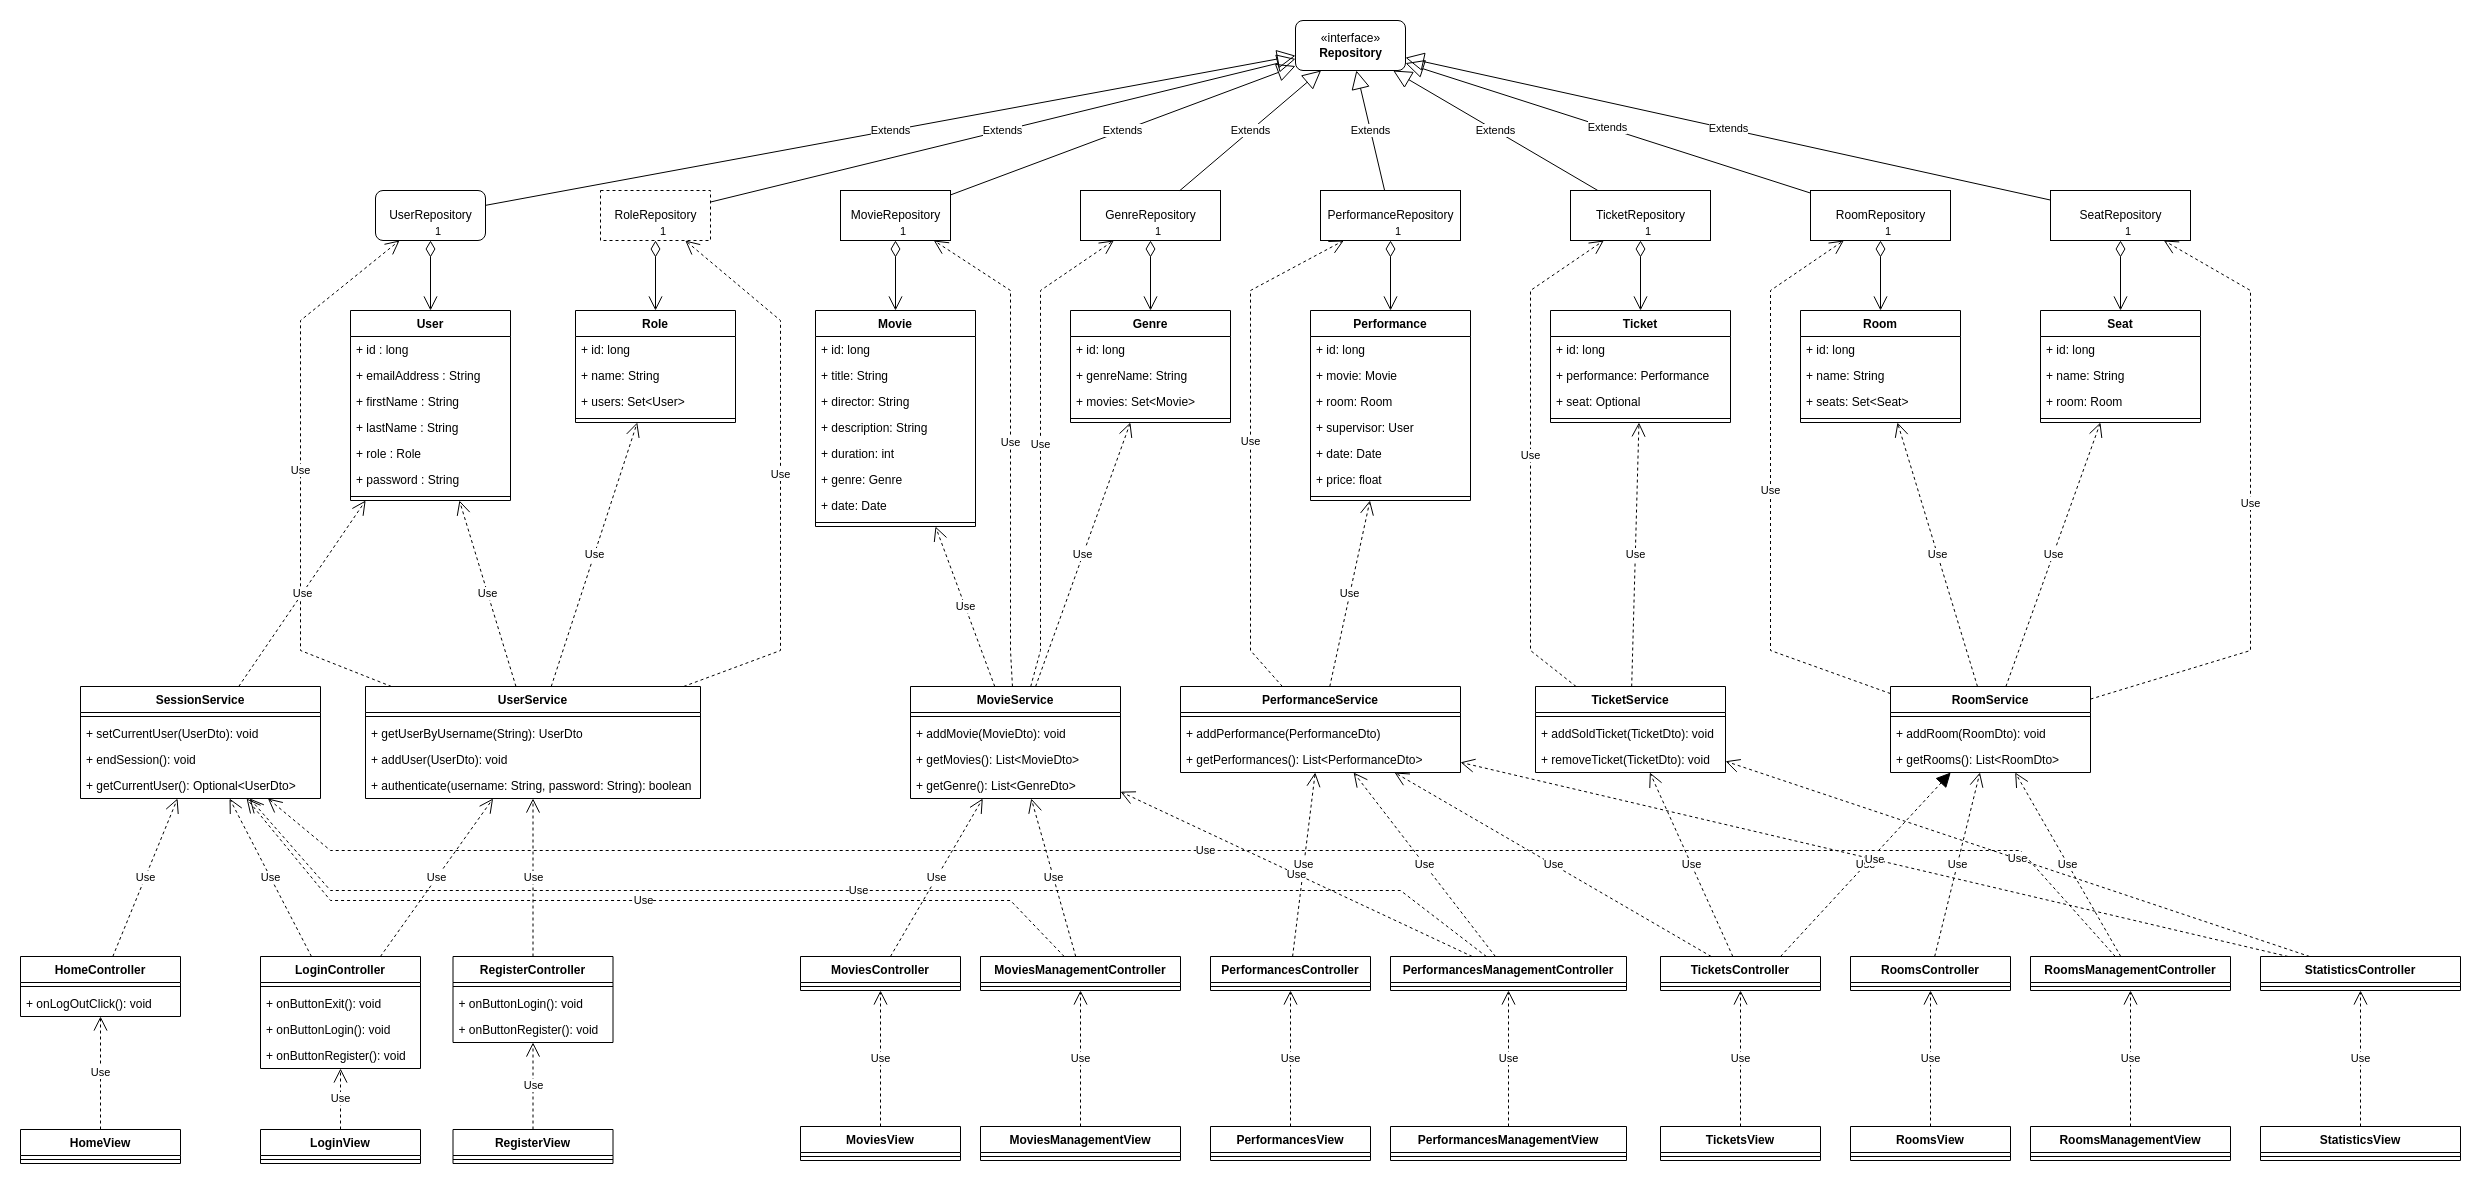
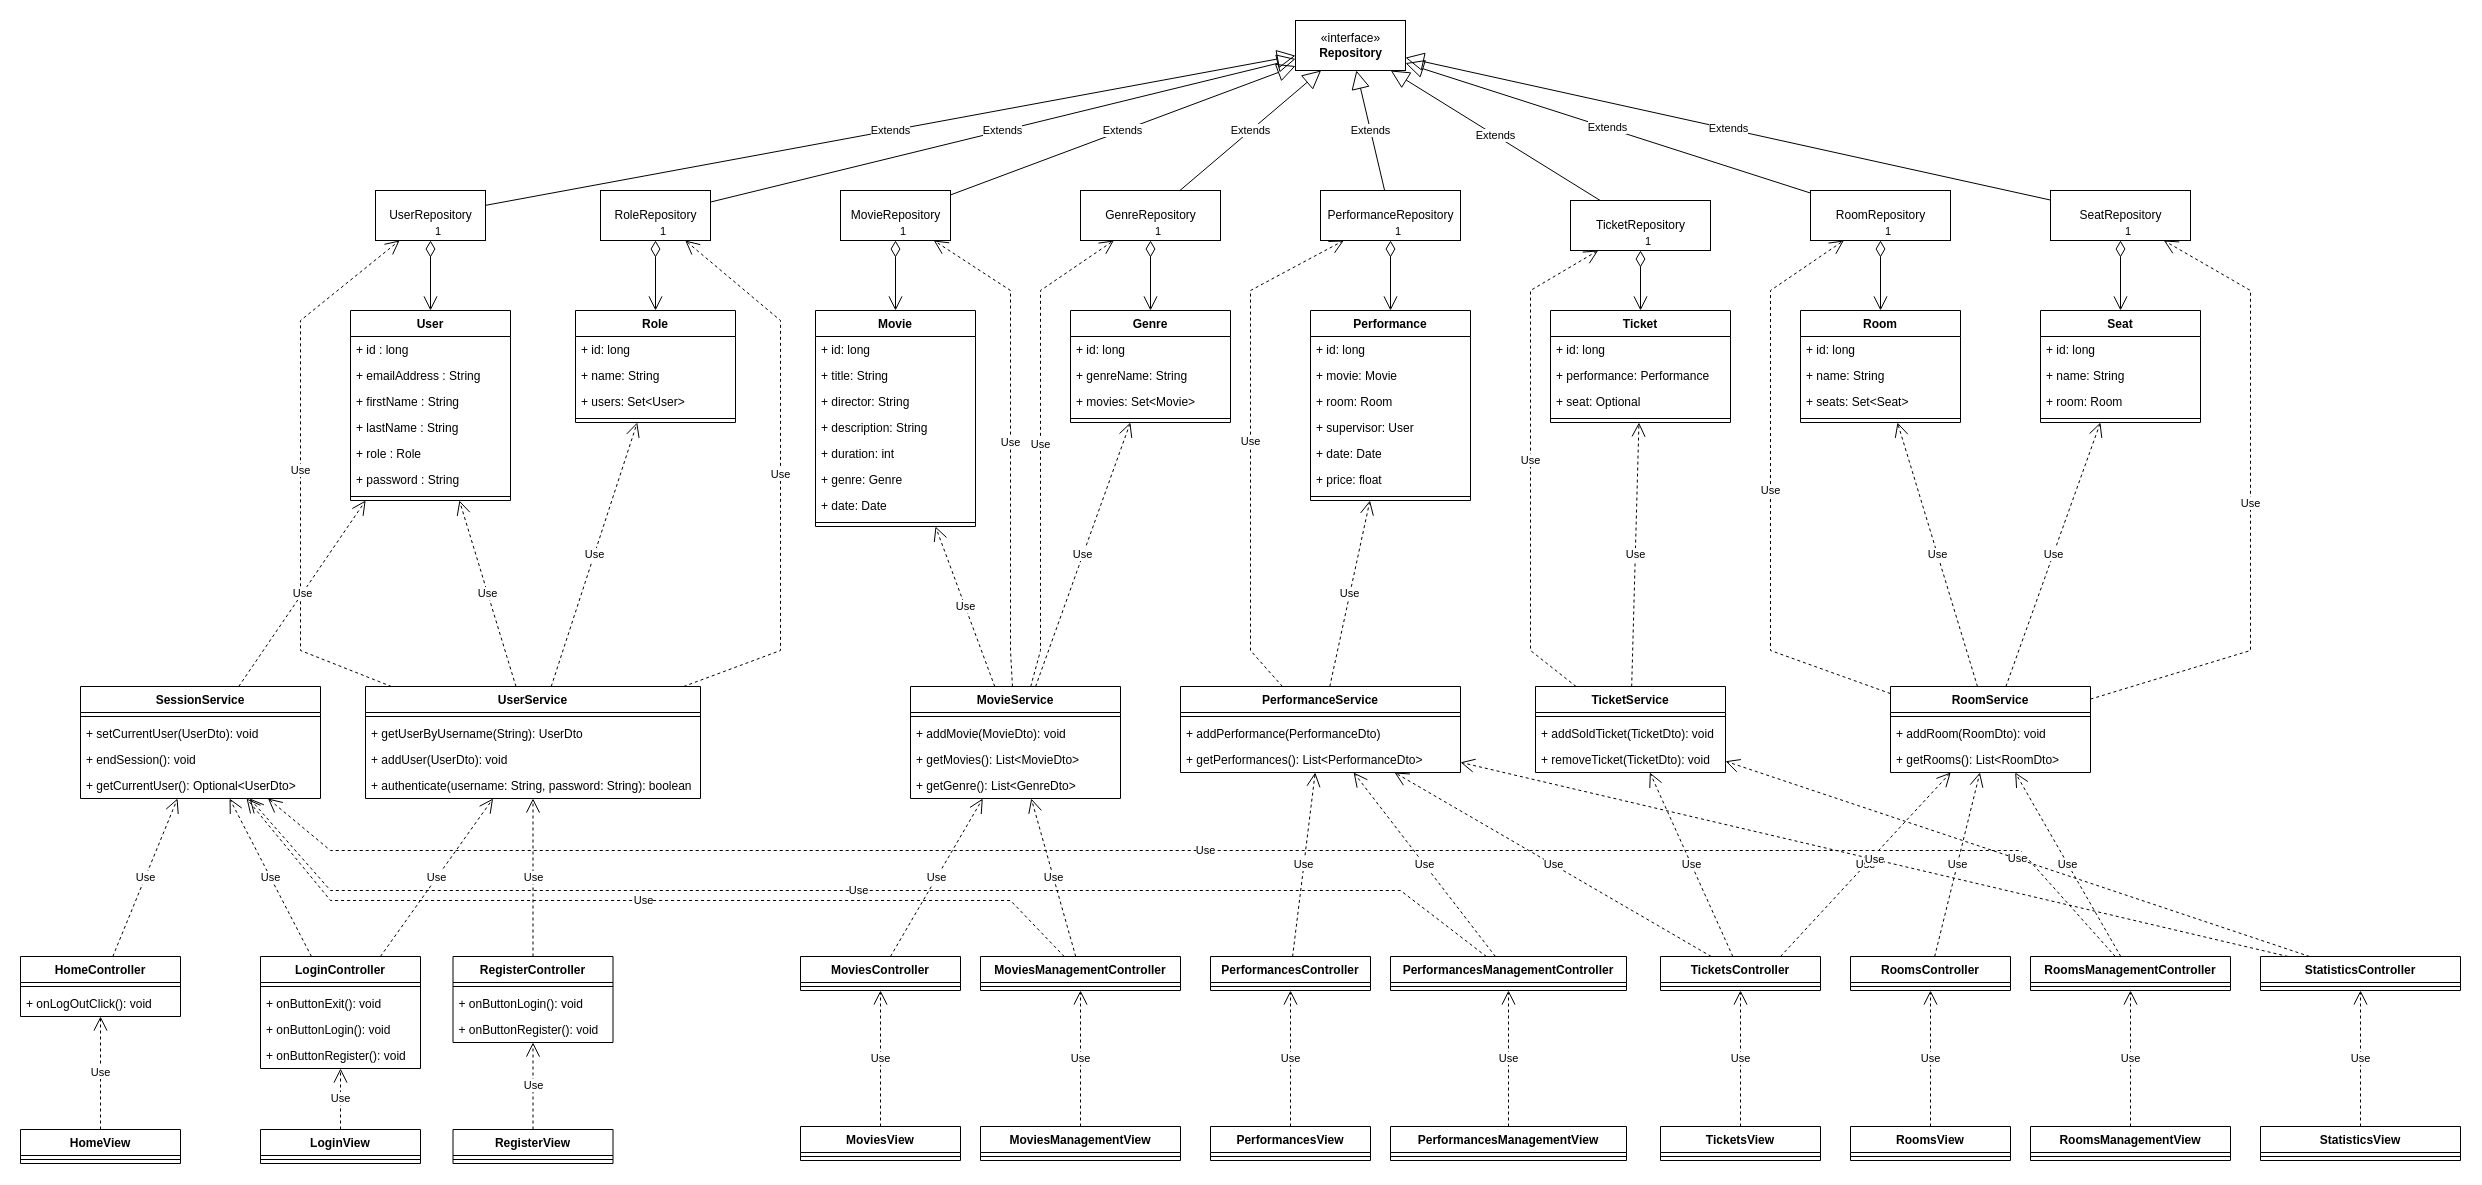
node "«interface» Repository": shape rounded rectangle -> rectangle
node "UserRepository": shape rounded rectangle -> rectangle
node "RoleRepository": style dashed -> solid
node "TicketRepository": moved (1641, 216) -> (1641, 226)
edge "TicketsController" -> "RoomService": arrowhead block -> open
edge "PerformancesManagementController" -> "MovieService": removed, label "Use"
